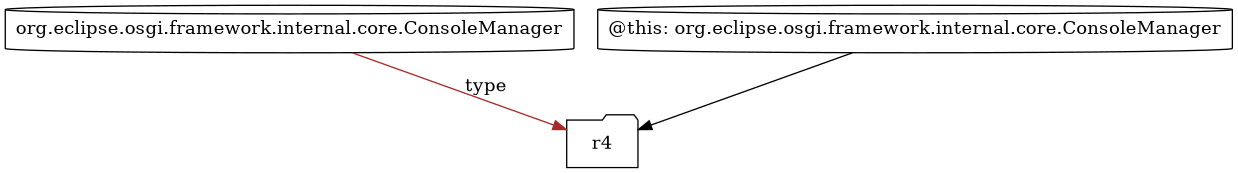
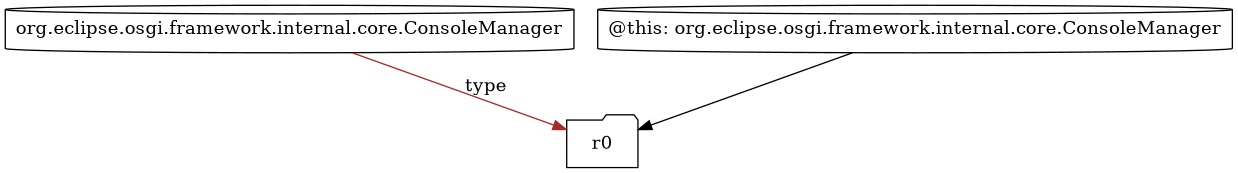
node "r4": label "r4" -> "r0"
